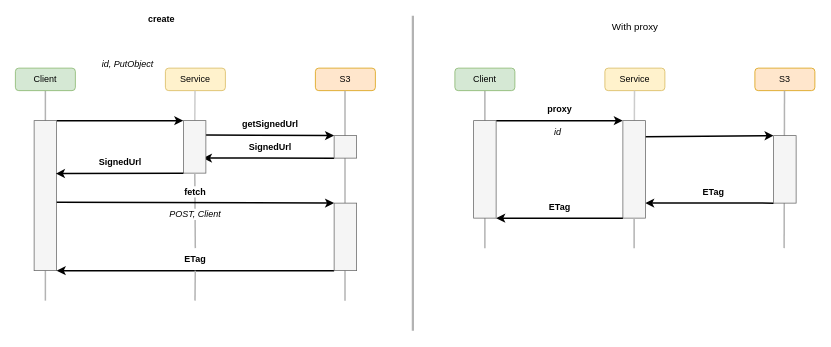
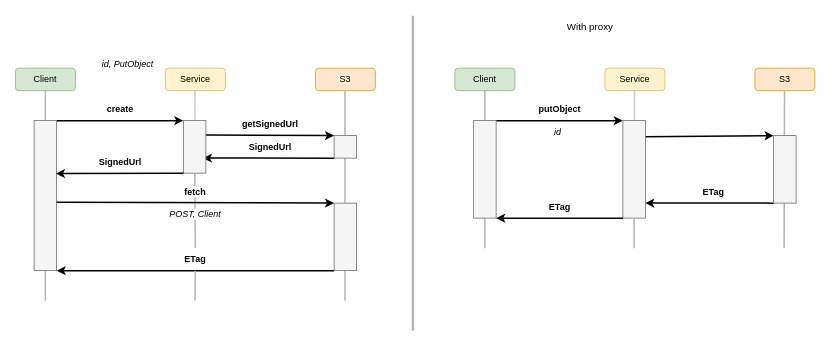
node "create": moved (162, 19) -> (120, 109)
node "With proxy": moved (635, 27) -> (590, 27)
node "proxy": label "proxy" -> "putObject"
